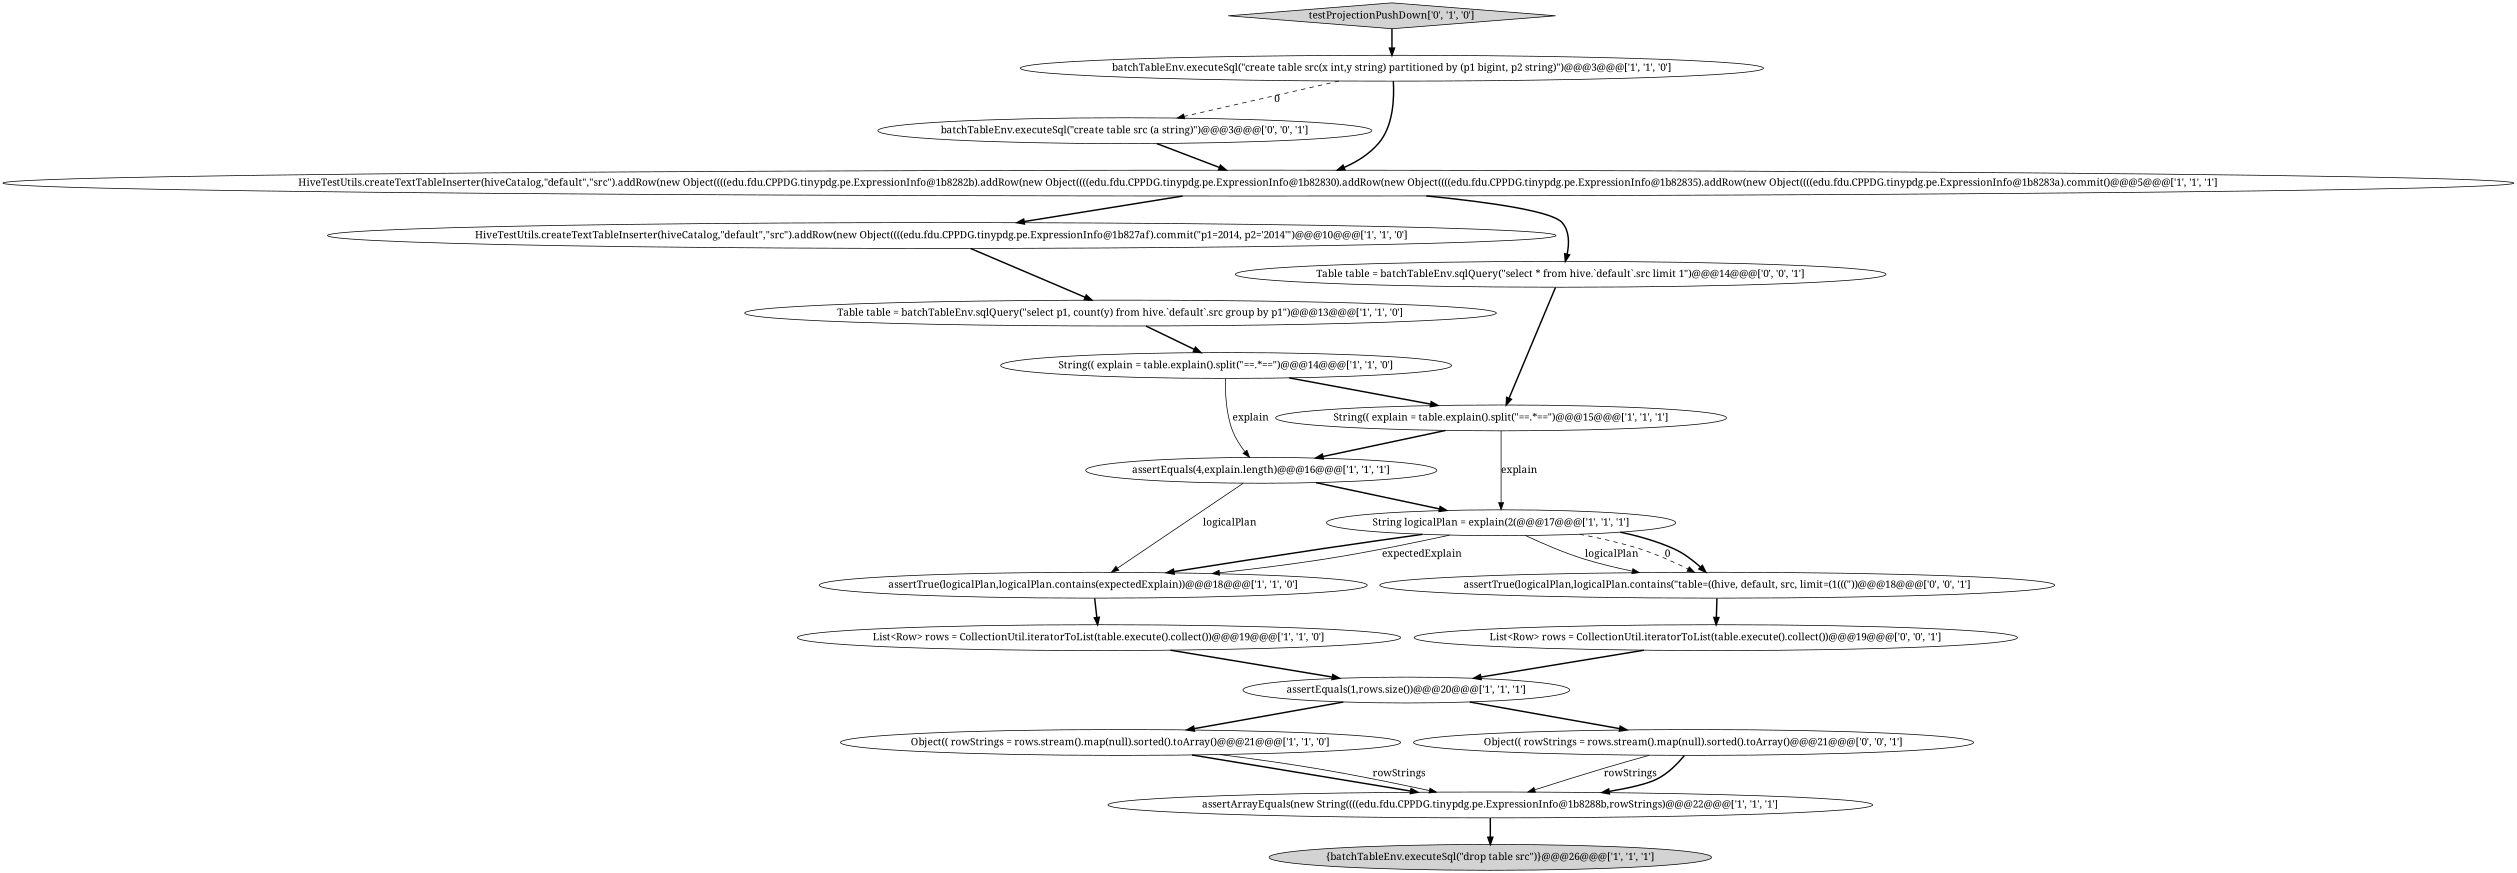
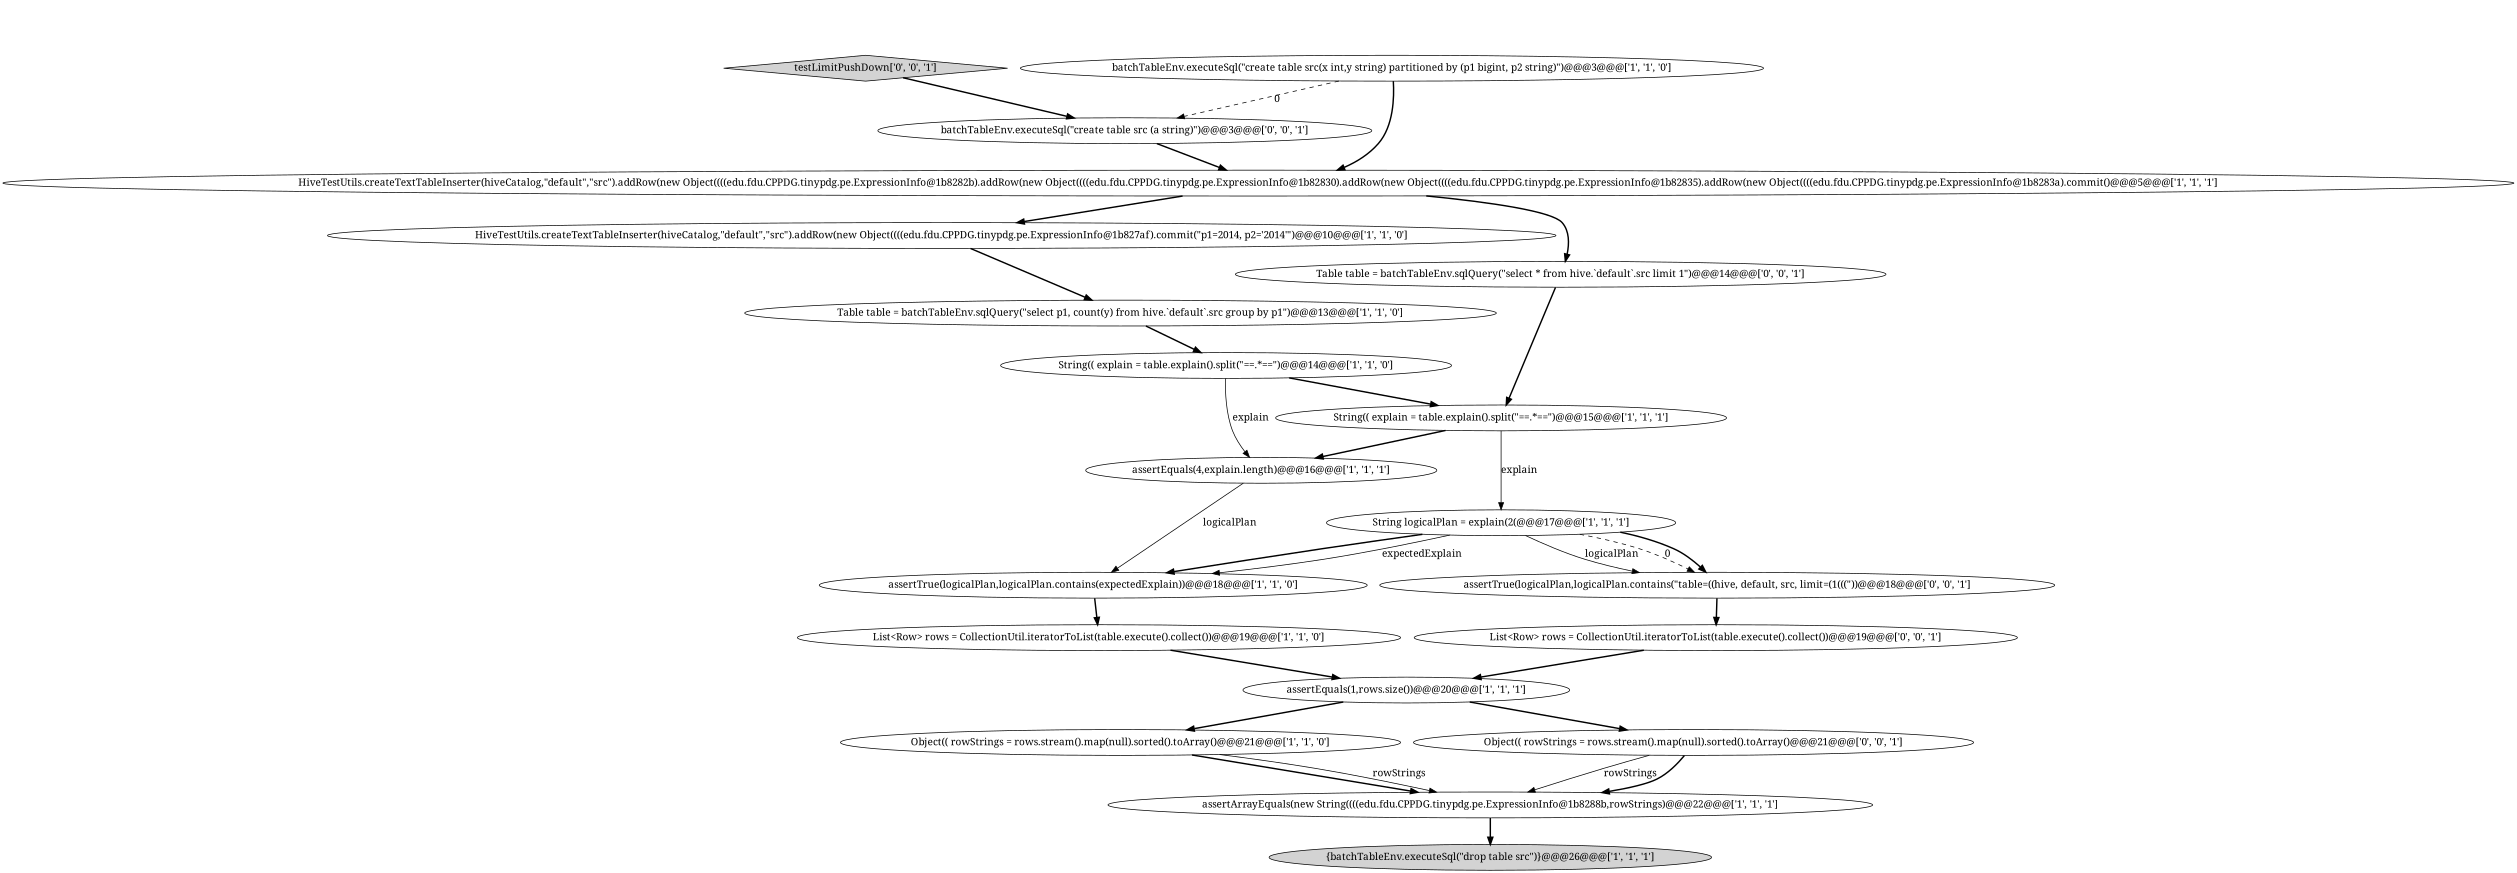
node "testProjectionPushDown['0', '1', '0']": removed
node "testLimitPushDown['0', '0', '1']": added
edge "assertEquals(4,explain.length)@@@16@@@['1', '1', '1']" -> "String logicalPlan = explain(2(@@@17@@@['1', '1', '1']": removed
